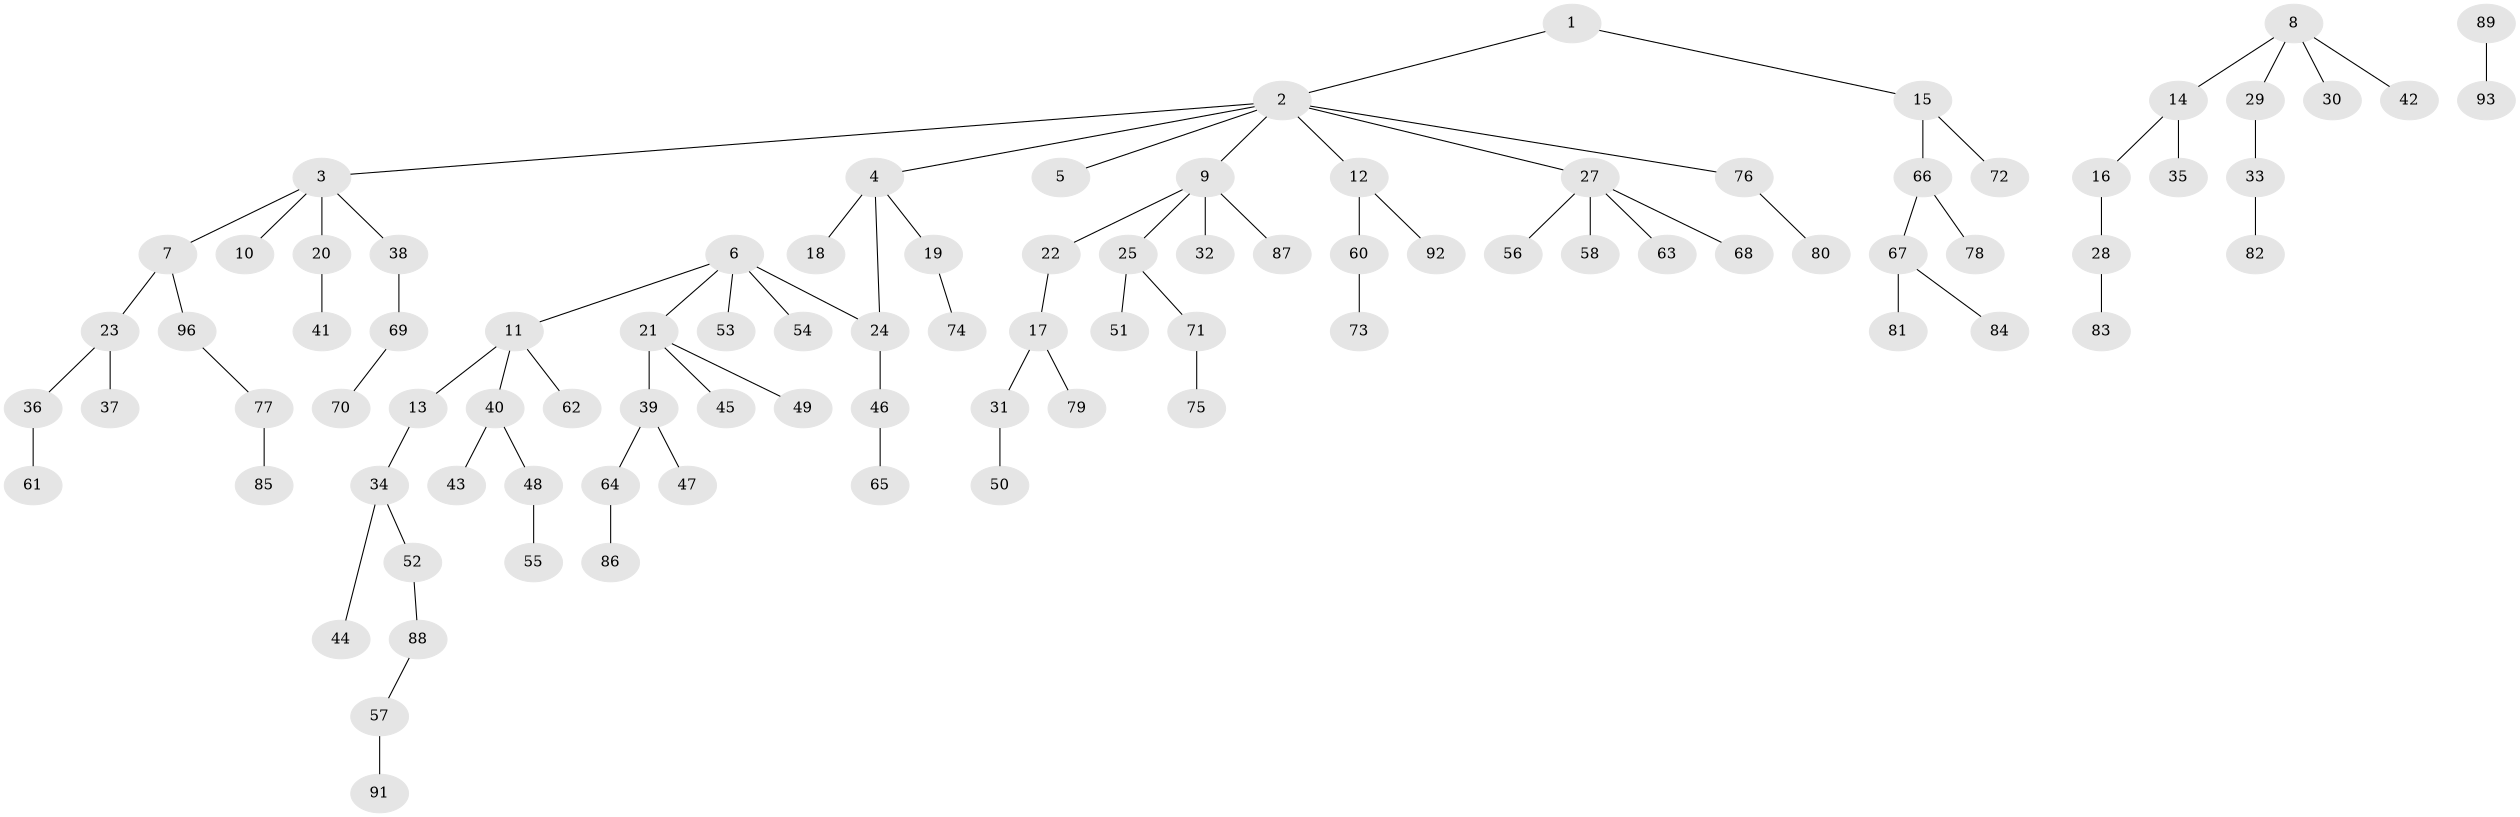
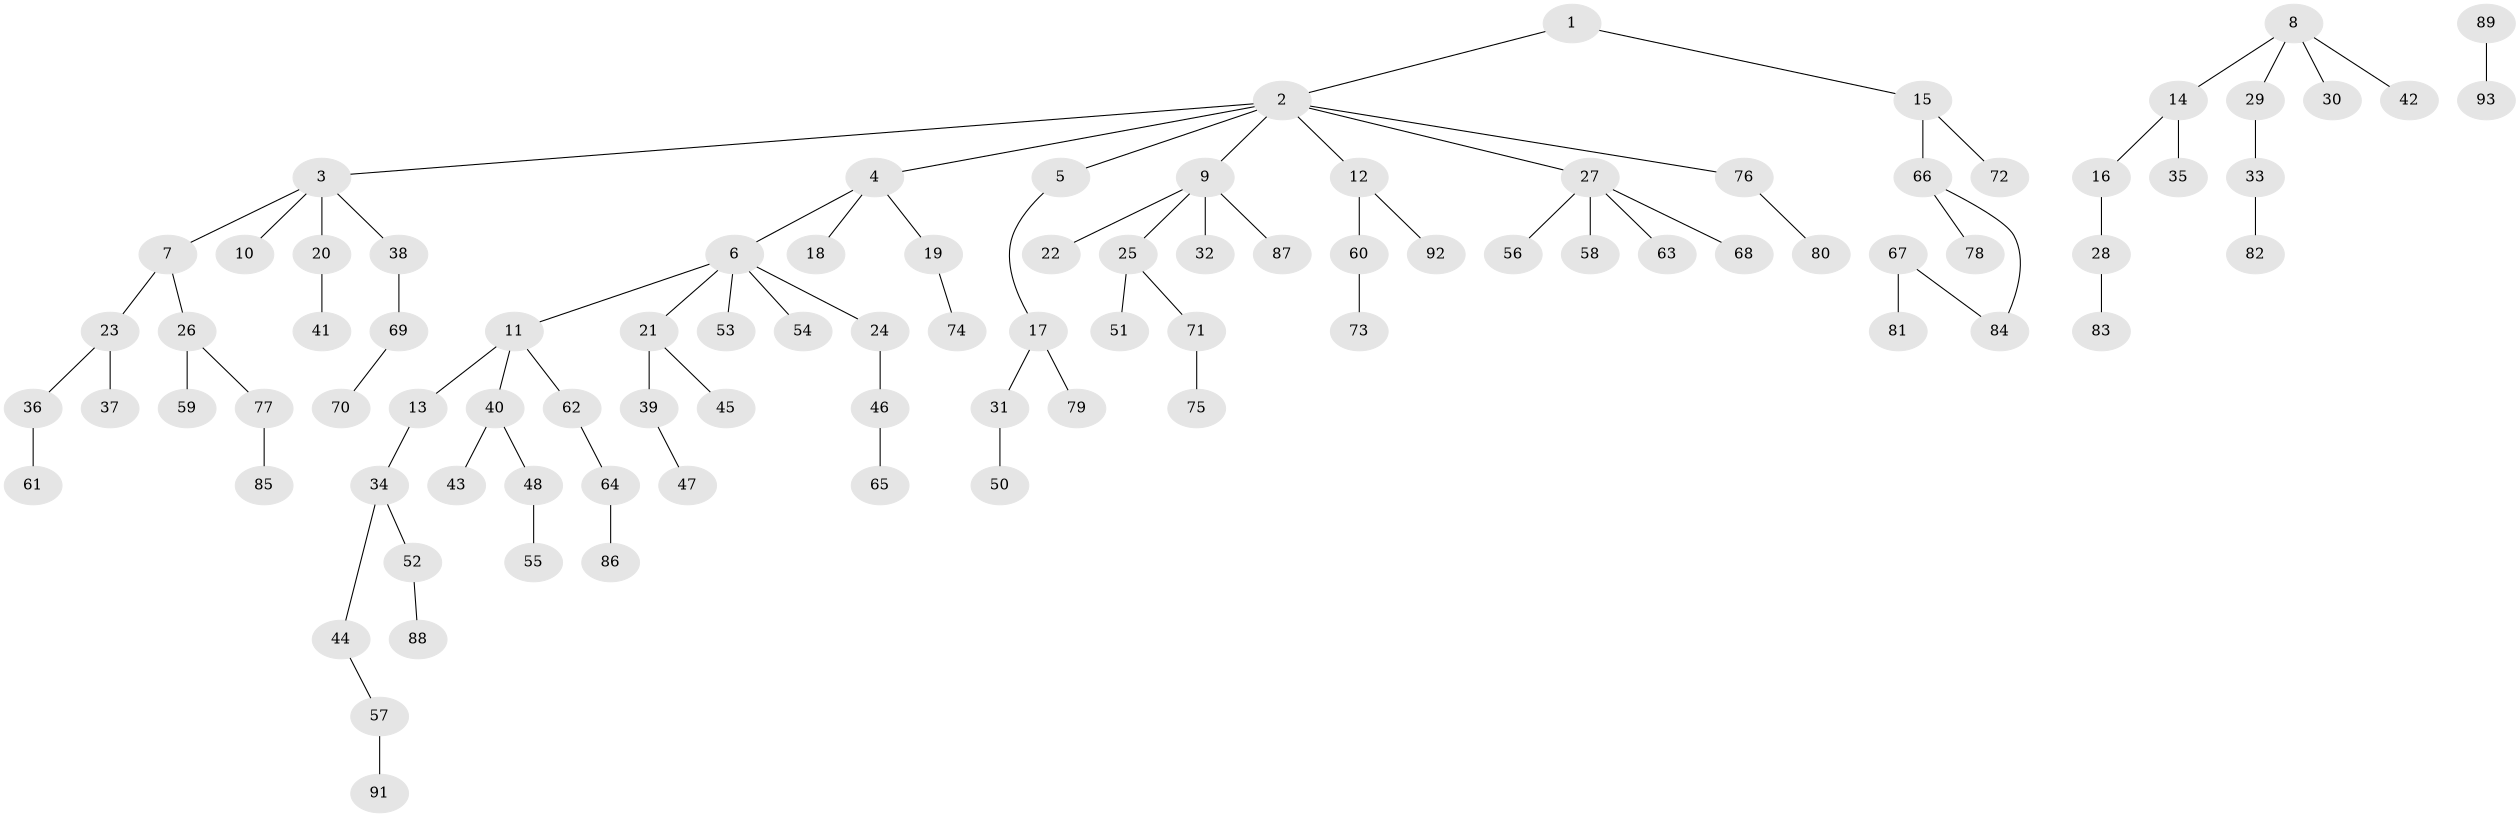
edge "66" -- "67": now "66" -- "84"
edge "4" -- "24": now "4" -- "6"
edge "22" -- "17": now "5" -- "17"
node "96": label "96" -> "26"
node "59": added
node "49": removed
edge "39" -- "64": now "62" -- "64"
edge "88" -- "57": now "44" -- "57"
